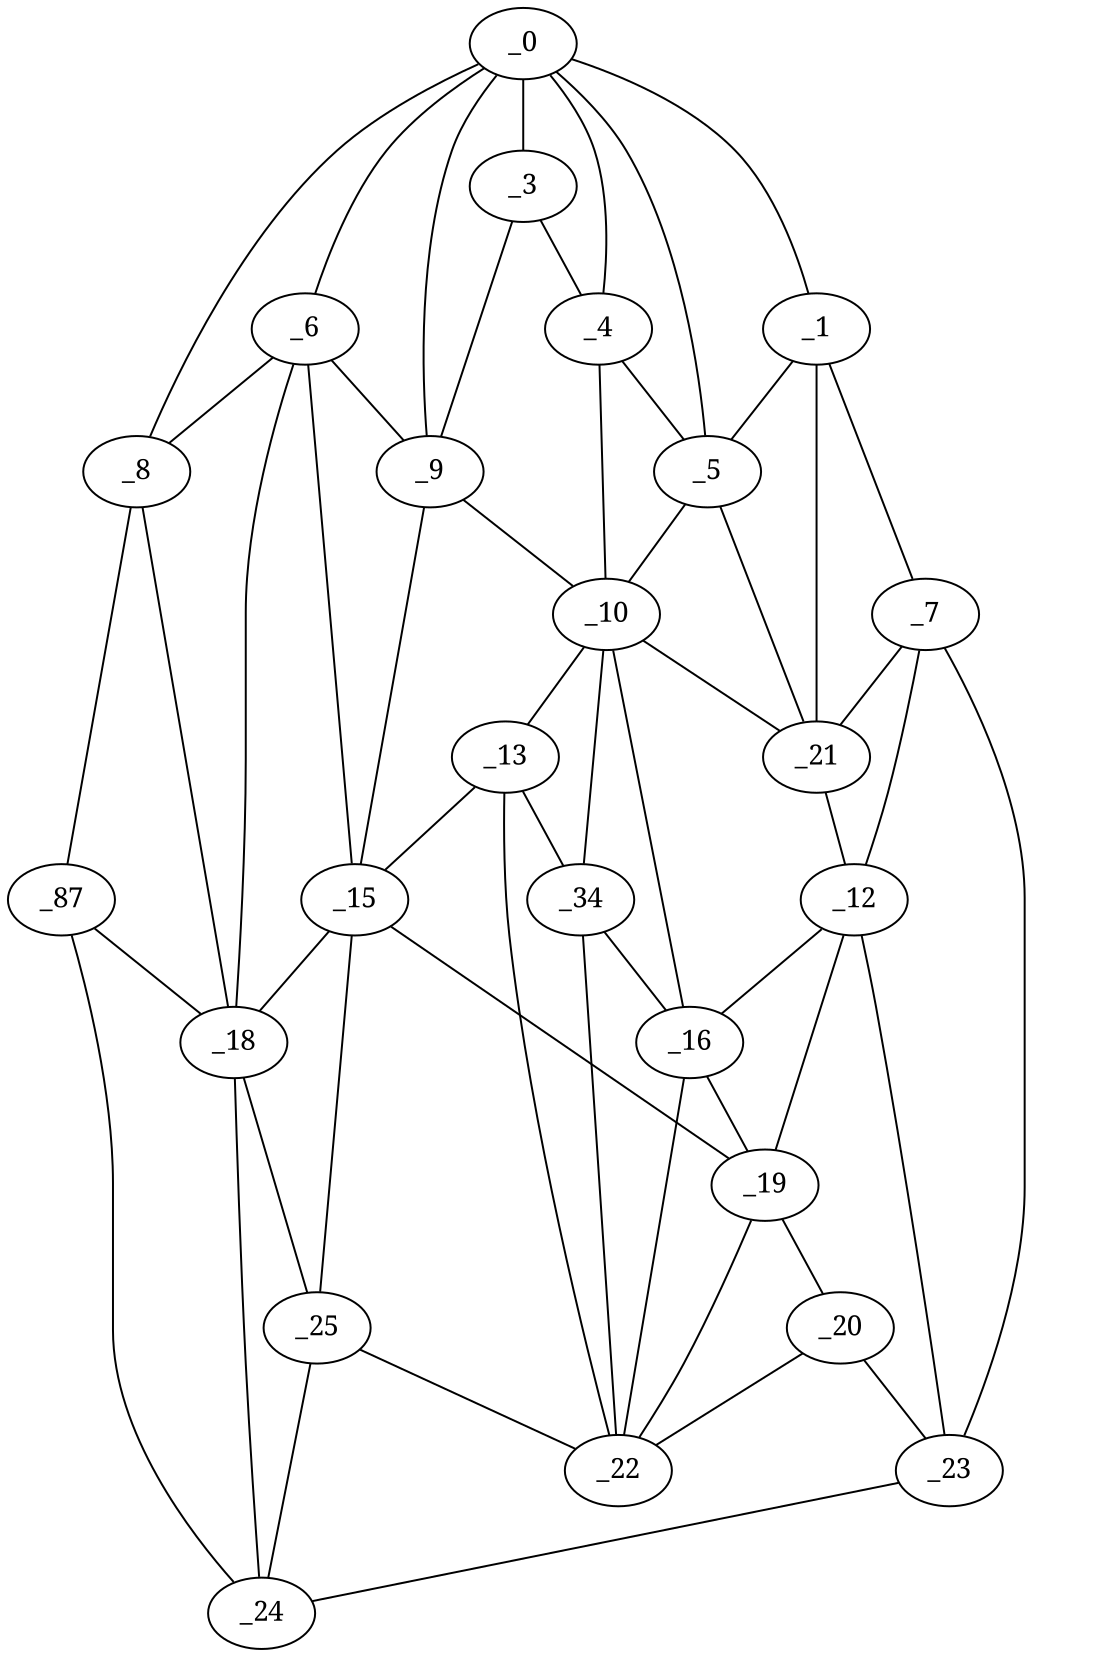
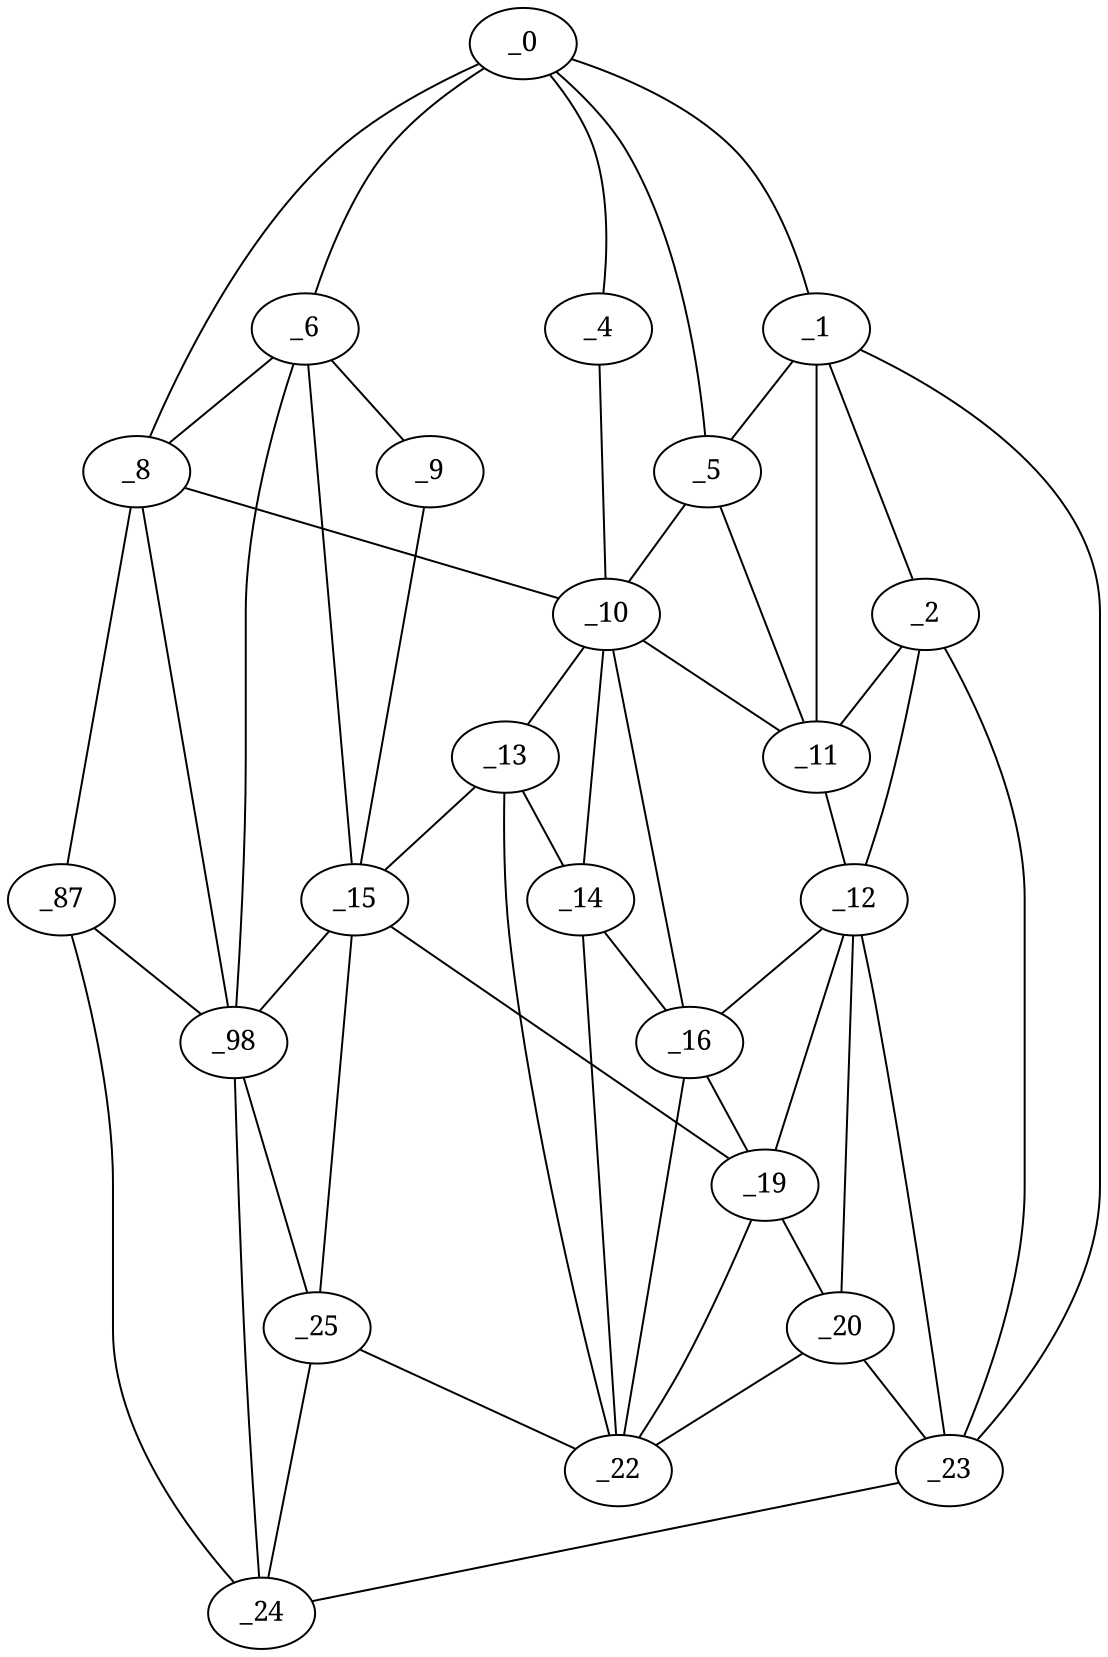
node "_3": removed
edge "_0" -- "_9": removed
edge "_4" -- "_5": removed
edge "_9" -- "_10": now "_8" -- "_10"
node "_7": label "_7" -> "_2"
node "_21": label "_21" -> "_11"
edge "_1" -- "_23": added
node "_34": label "_34" -> "_14"
node "_18": label "_18" -> "_98"
edge "_12" -- "_20": added
